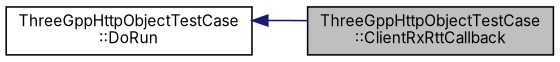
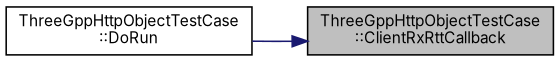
edge "ThreeGppHttpObjectTestCase ::ClientRxRttCallback" -> "ThreeGppHttpObjectTestCase ::DoRun": reversed
